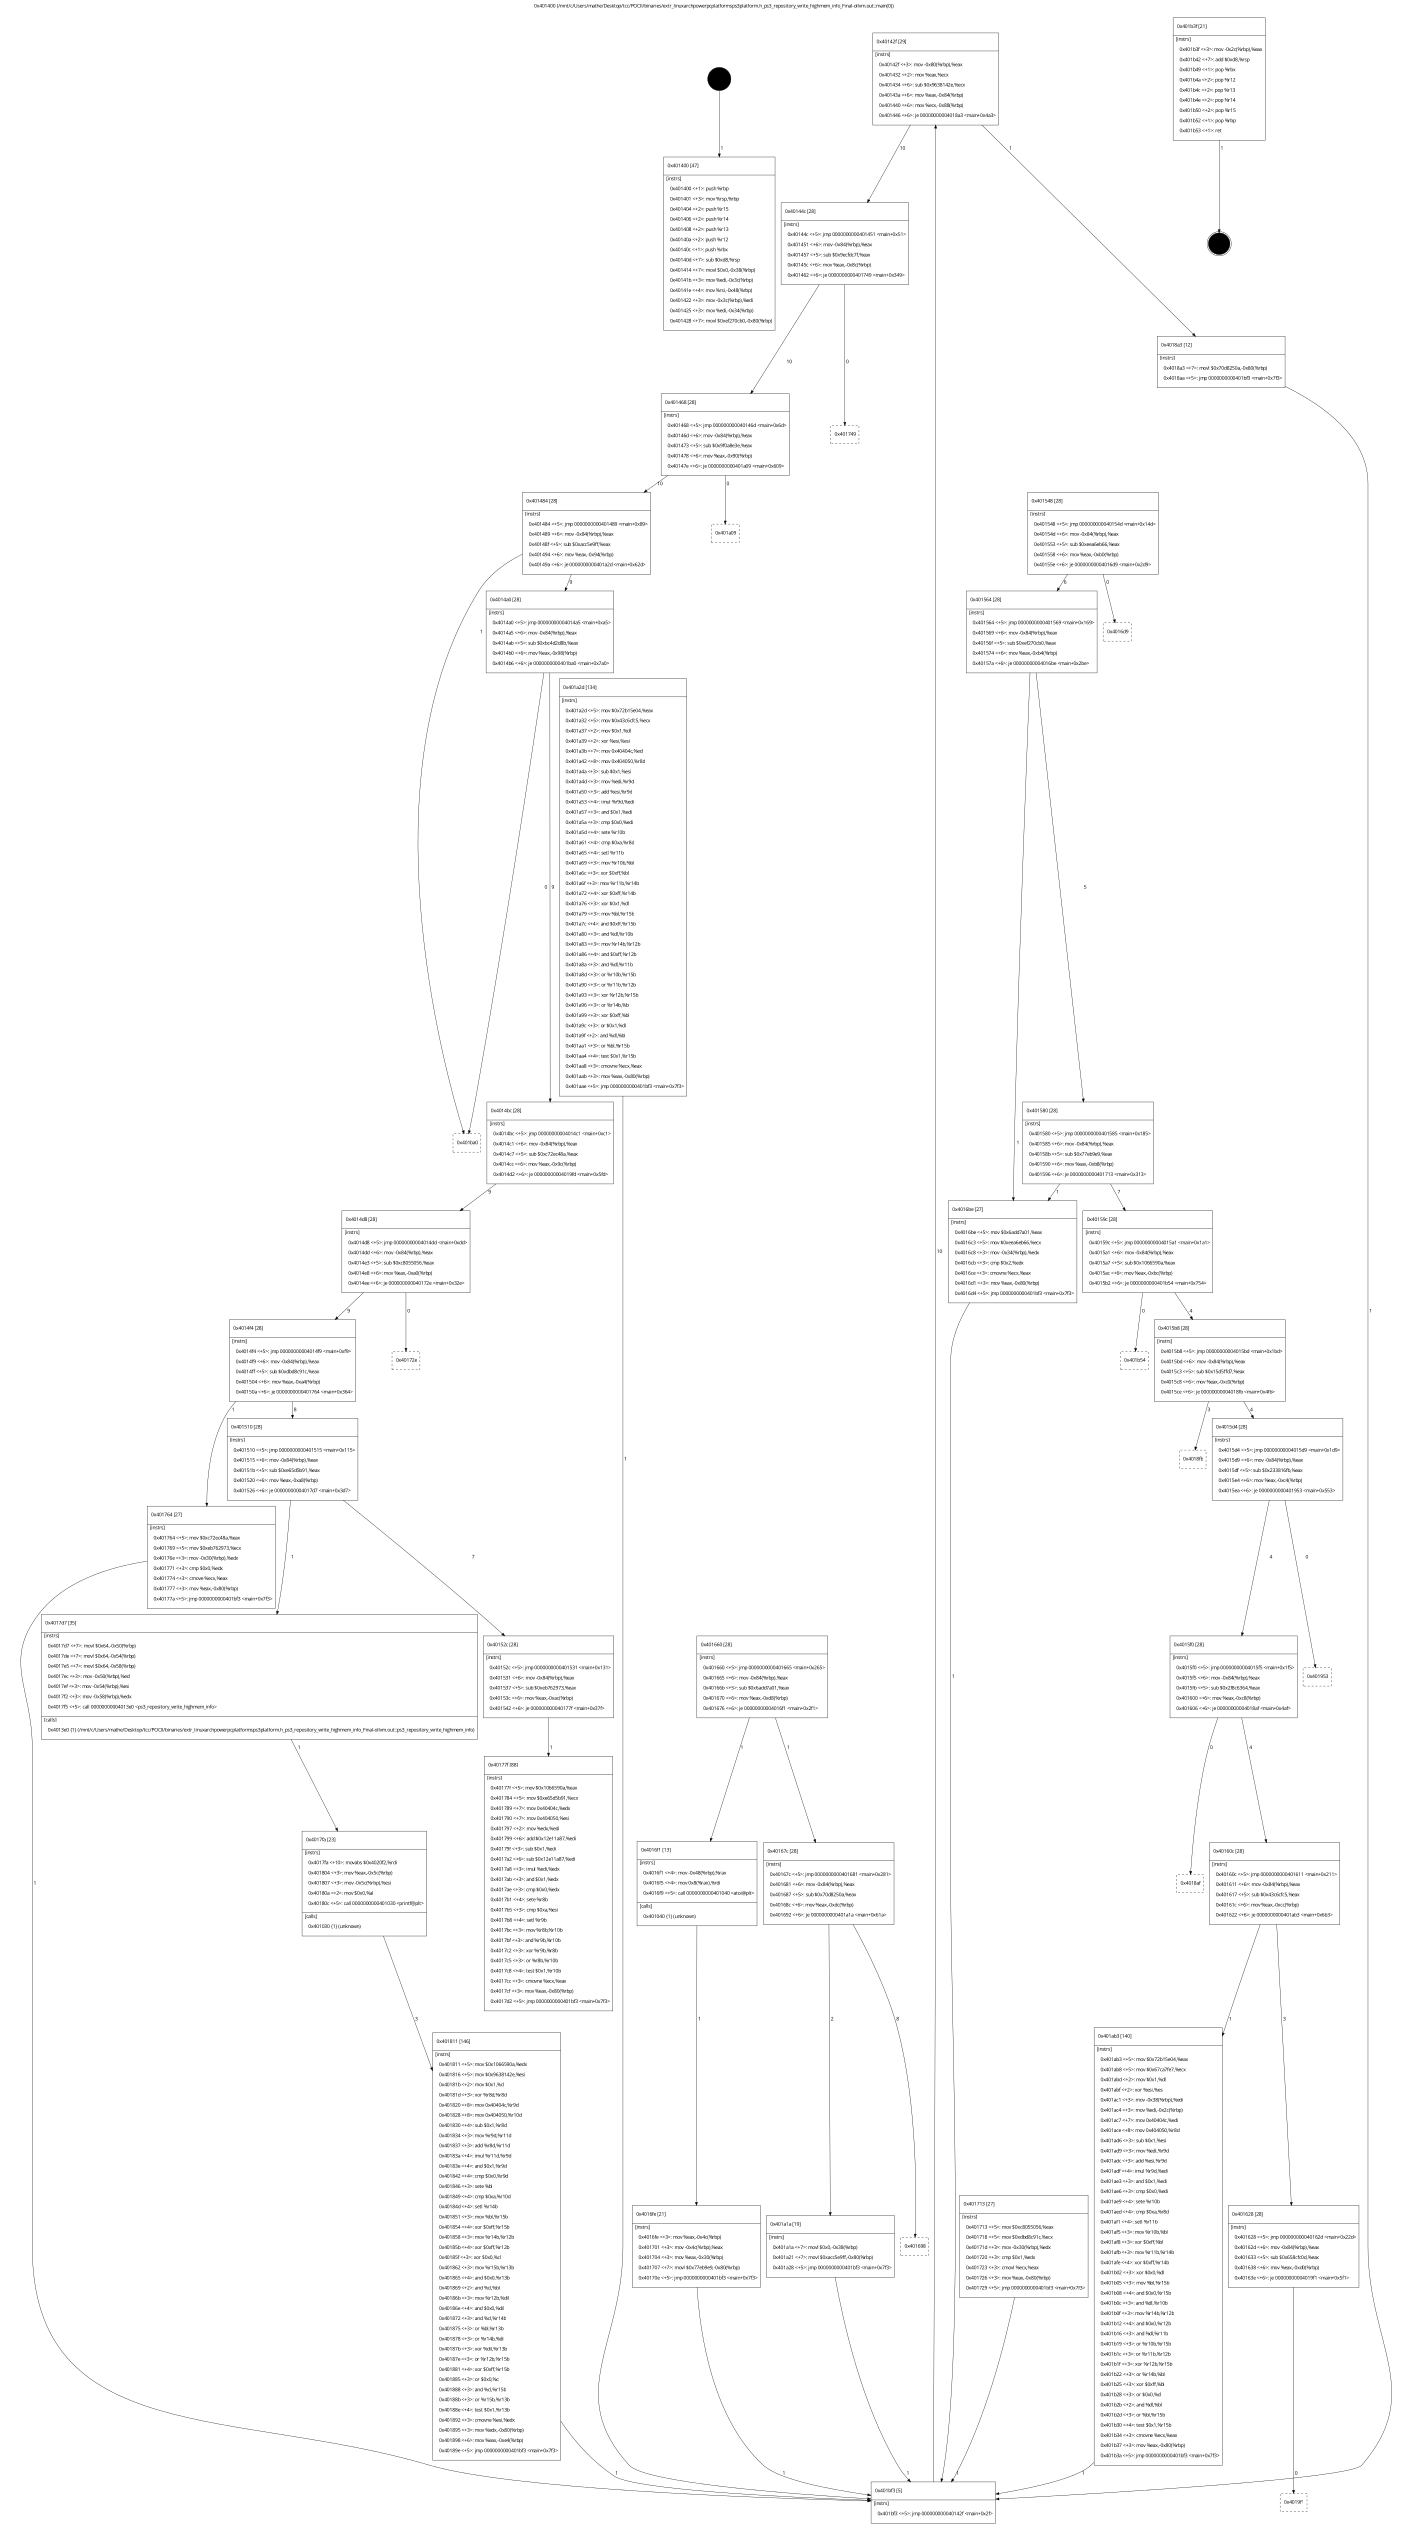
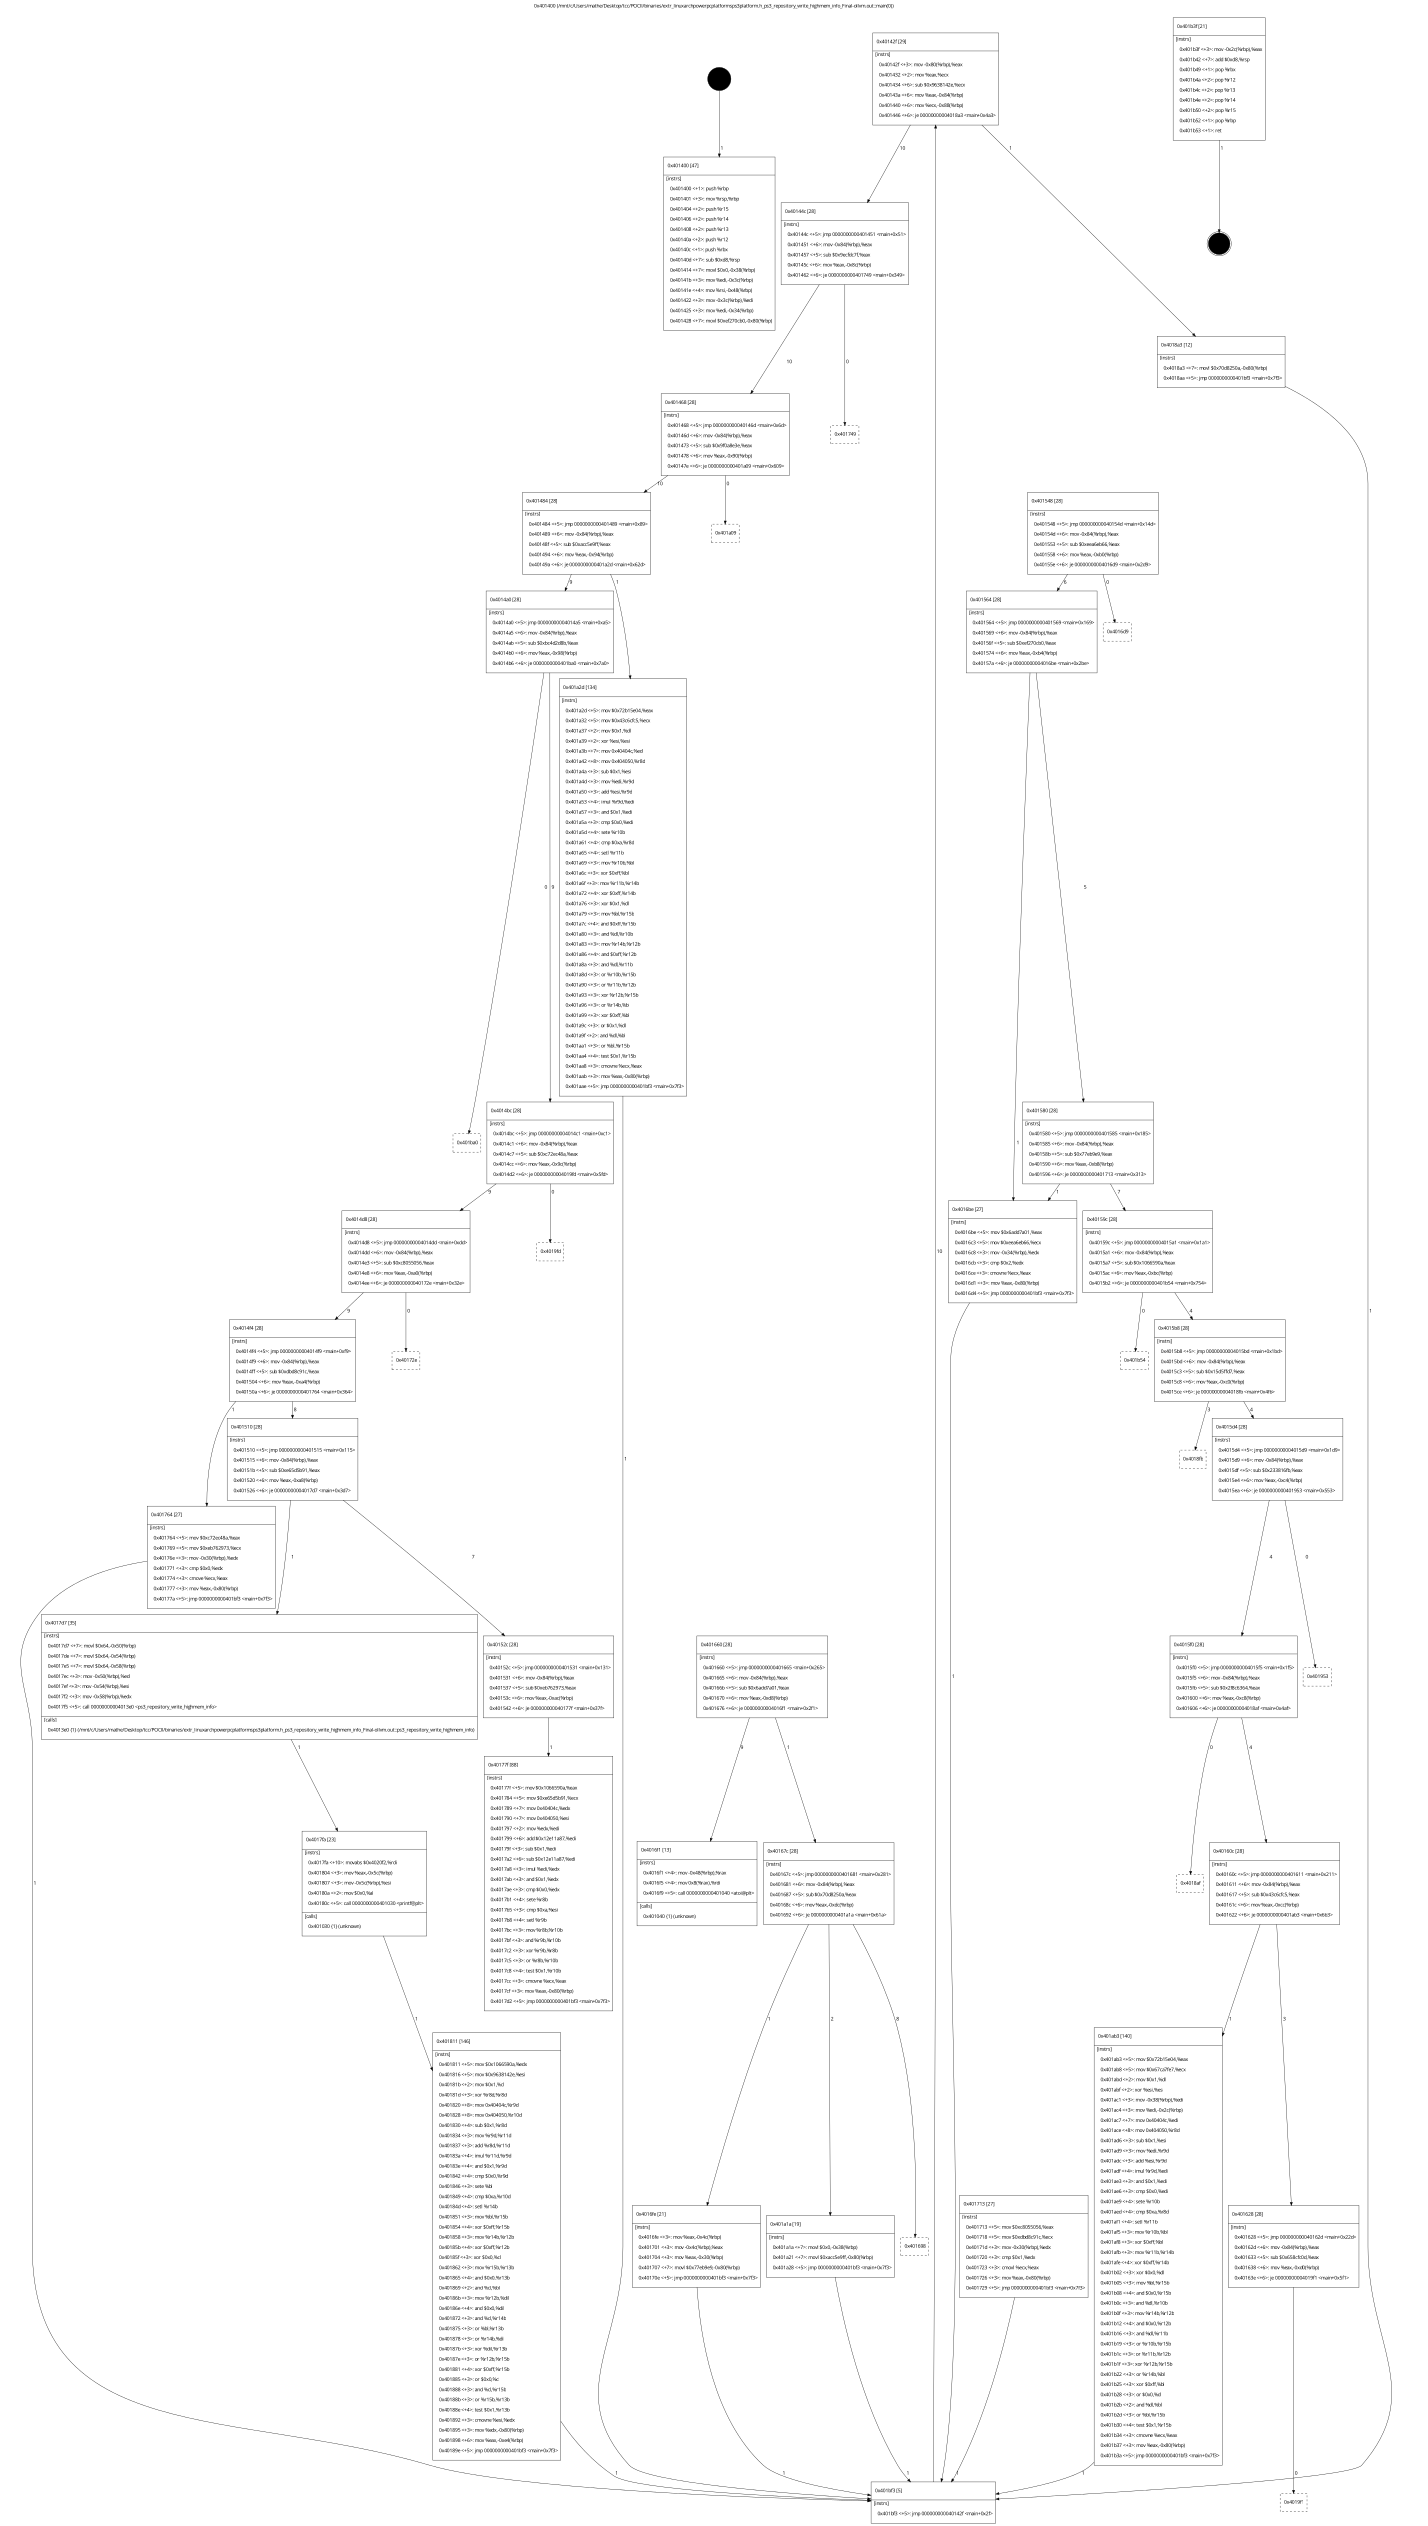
edge "0x401484 [28]" -> "0x401ba0": now "0x401484 [28]" -> "0x401a2d [134]"
node "0x4019fd": added
edge "0x401660 [28]" -> "0x4016f1 [13]": label " 1" -> " 9"
edge "0x4017fa [23]" -> "0x401811 [146]": label " 3" -> " 1"
edge "0x4016f1 [13]" -> "0x4016fe [21]": now "0x40167c [28]" -> "0x4016fe [21]"
